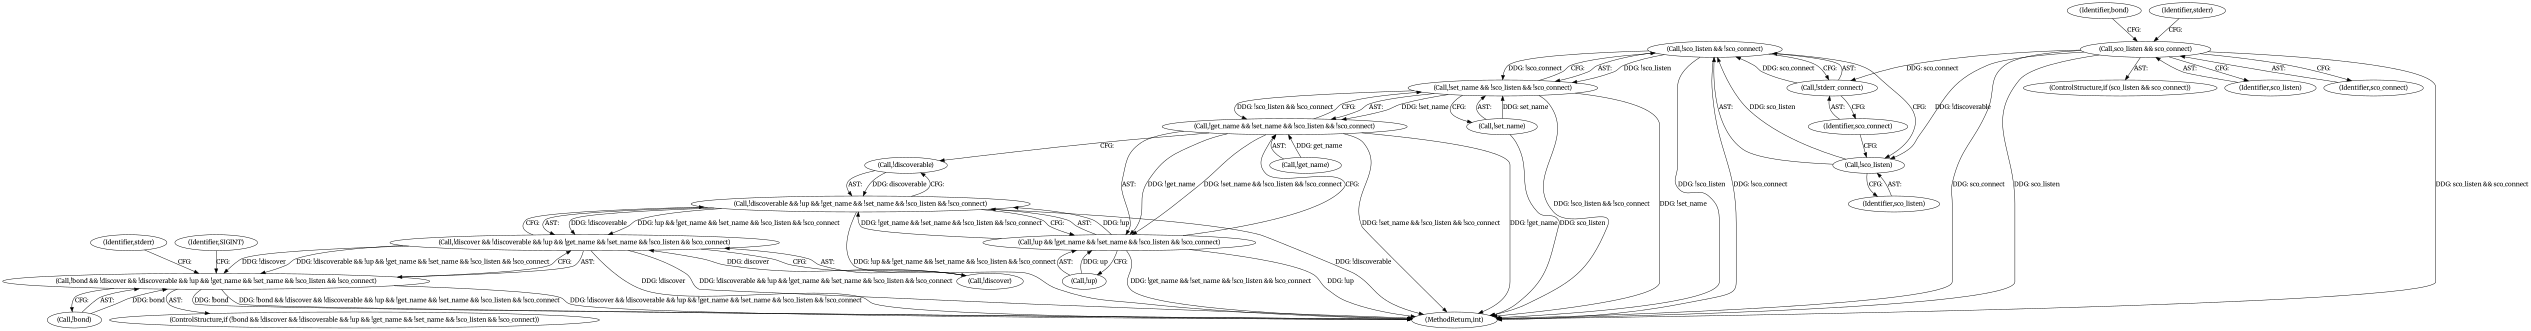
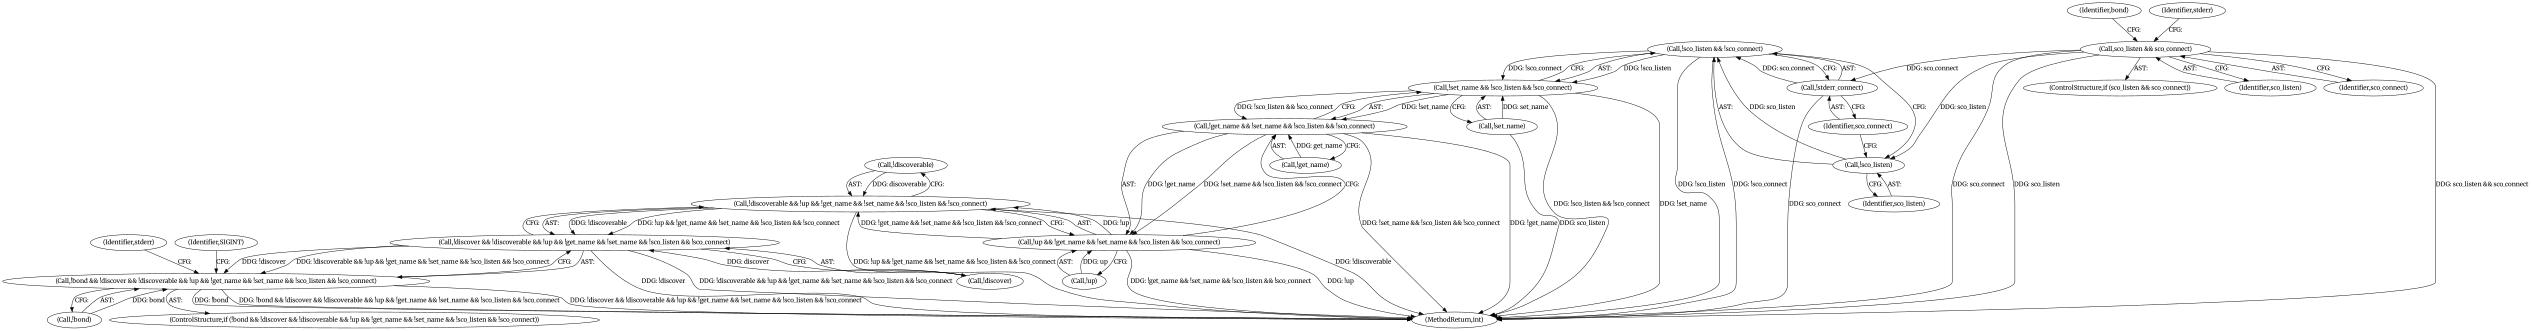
edge "(Call,sco_listen && sco_connect)" -> "(Call,!sco_listen)": label "DDG: !discoverable" -> "DDG: sco_listen"
edge "(Call,!get_name && !set_name && !sco_listen && !sco_connect)" -> "(Call,!discoverable)": now "(Call,!get_name && !set_name && !sco_listen && !sco_connect)" -> "(Call,!get_name)"
edge "(Call,!stderr_connect)" -> "(MethodReturn,int)": added, label "DDG: sco_connect"
